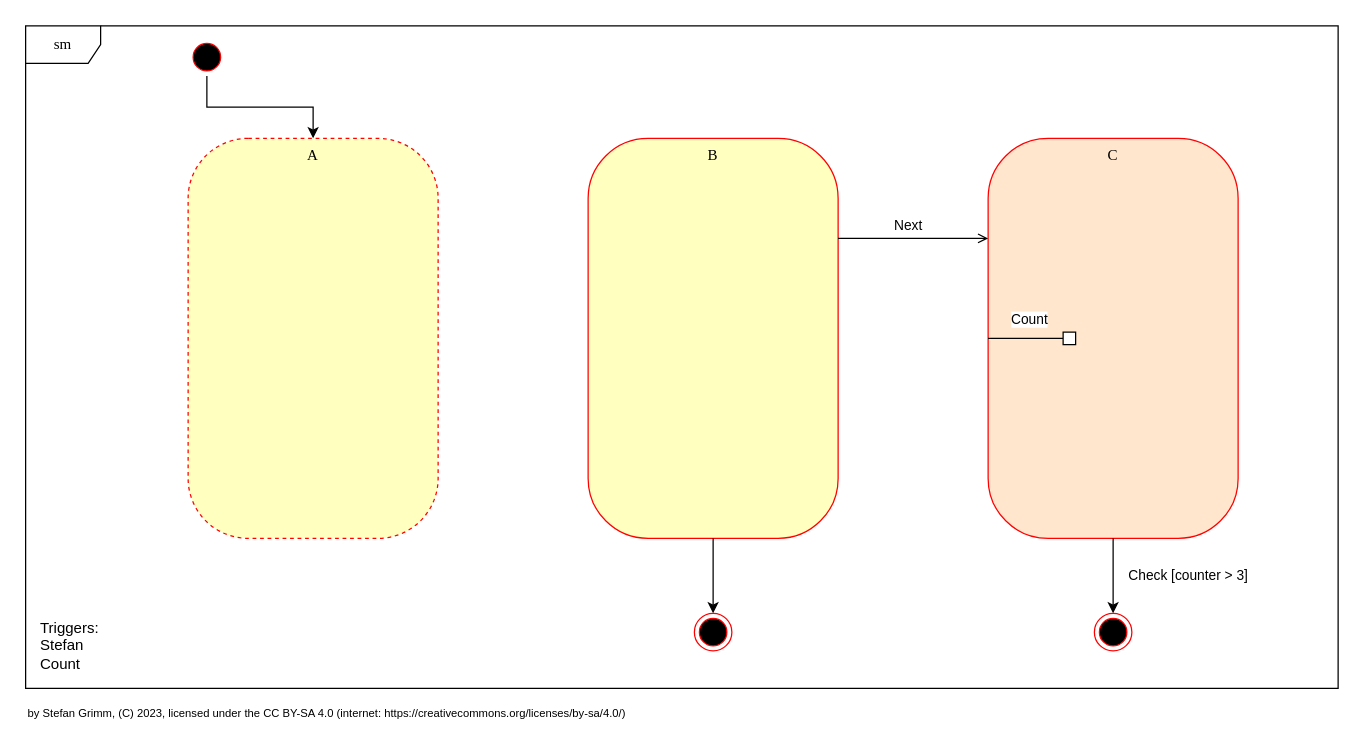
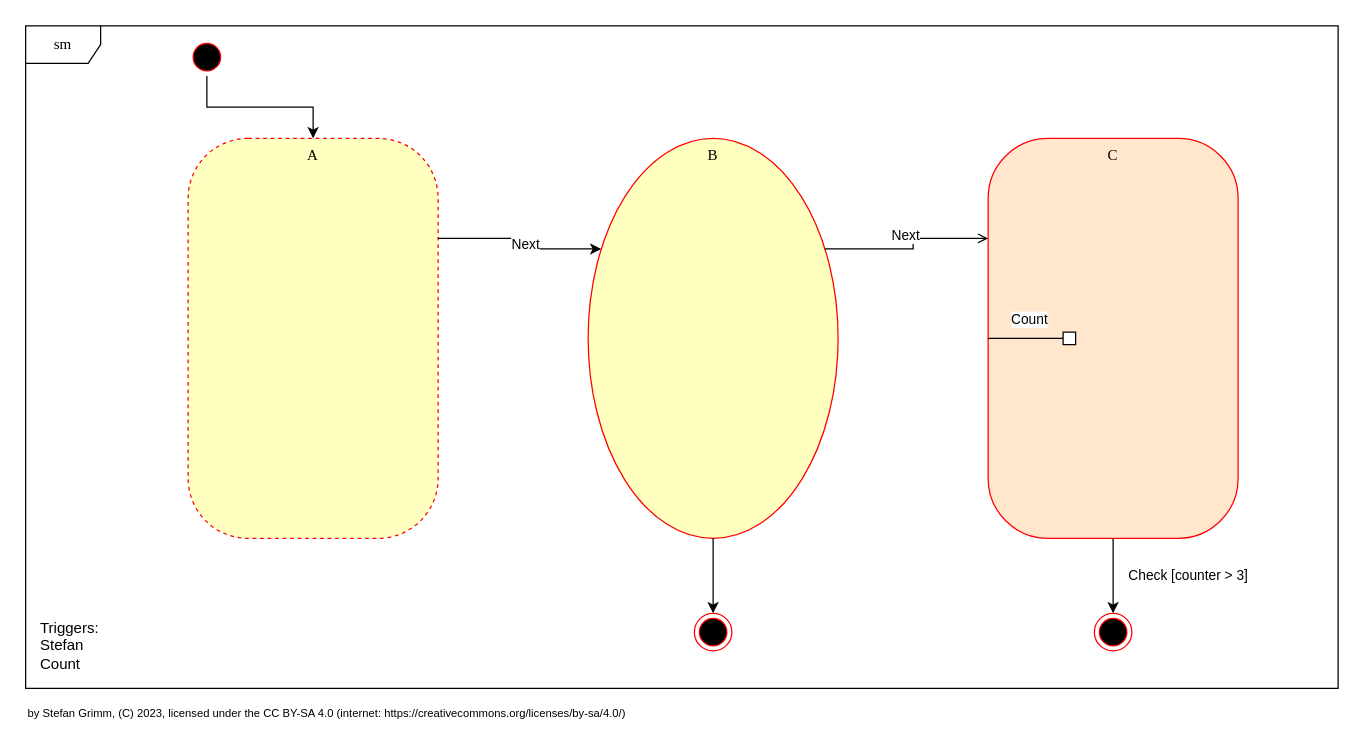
edge "A" -> "B": added, label "Next"
node "B": shape rounded rectangle -> ellipse
